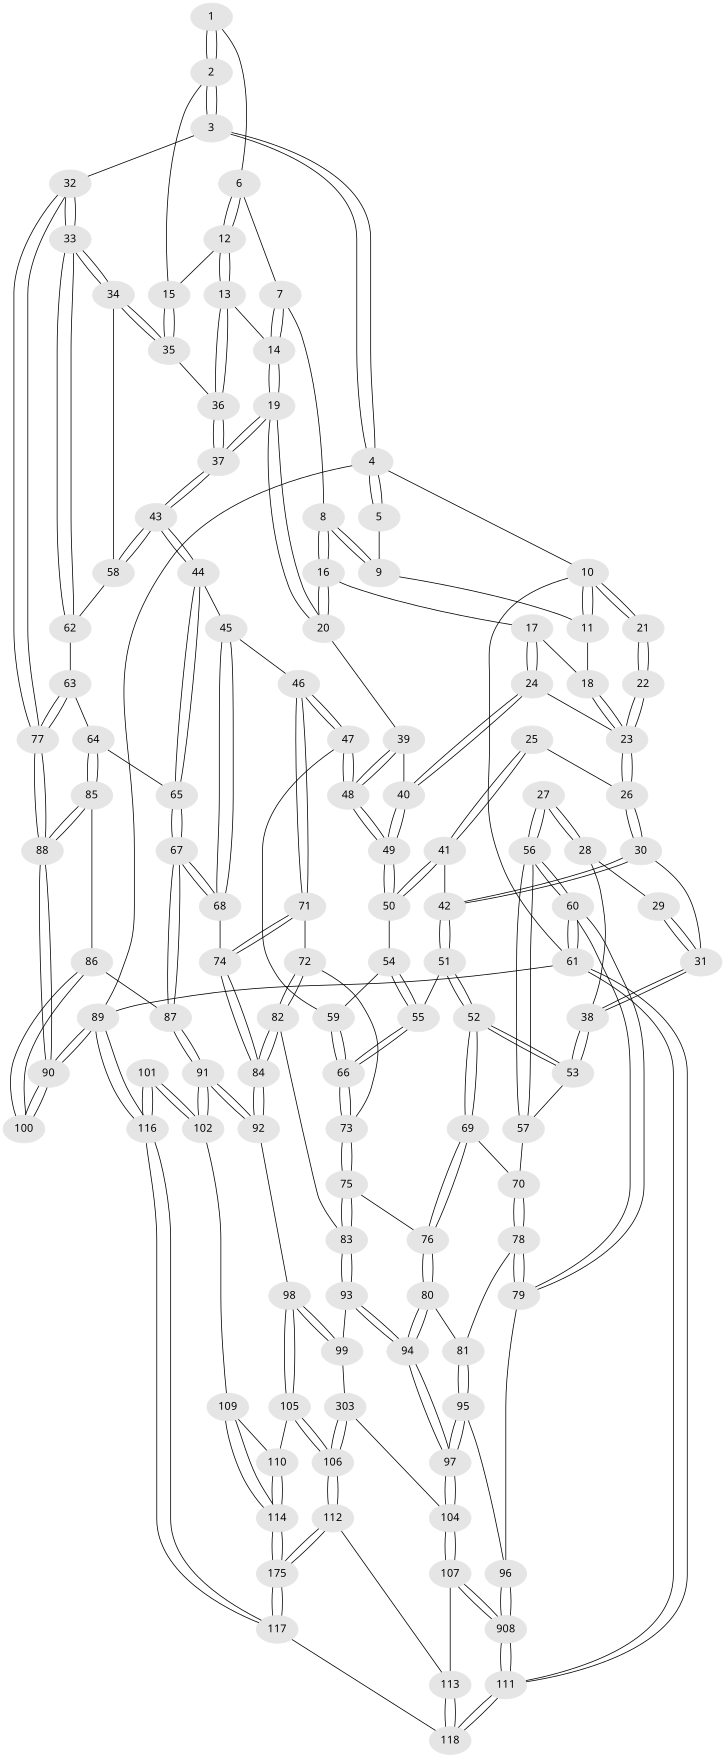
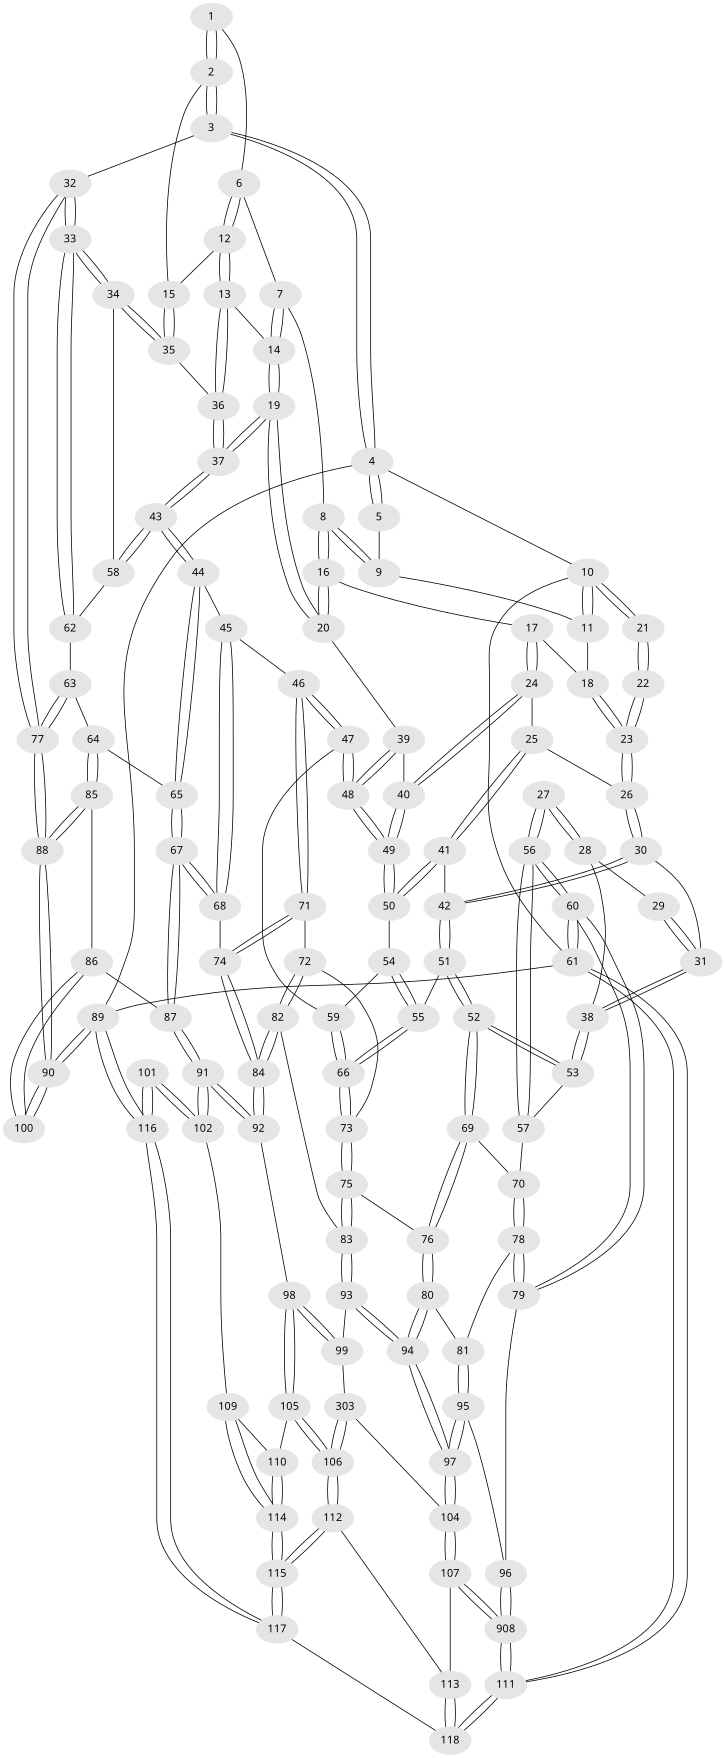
edge "24" -- "23": now "24" -- "25"
node "175": label "175" -> "115"
